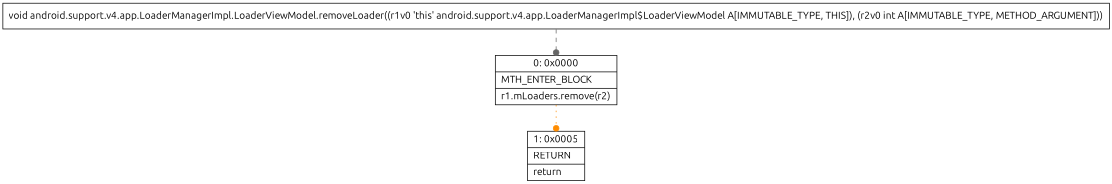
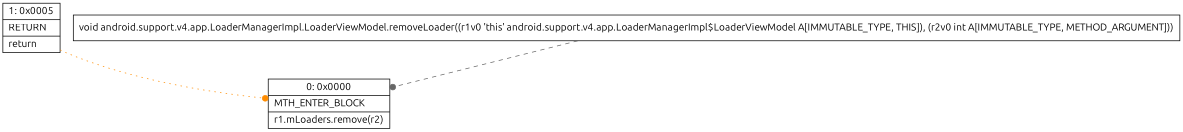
edge "0: 0x0000" -> "1: 0x0005": reversed
